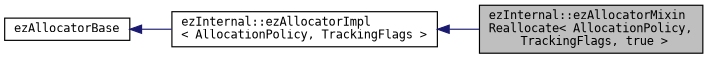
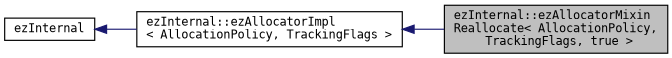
node "ezAllocatorBase": label "ezAllocatorBase" -> "ezInternal"
